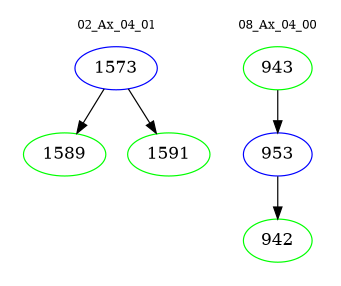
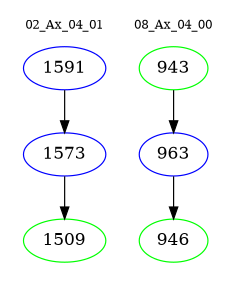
edge "1573" -> "1591": reversed
node "1589": label "1589" -> "1509"
node "1591": color green -> blue
node "953": label "953" -> "963"
node "942": label "942" -> "946"
